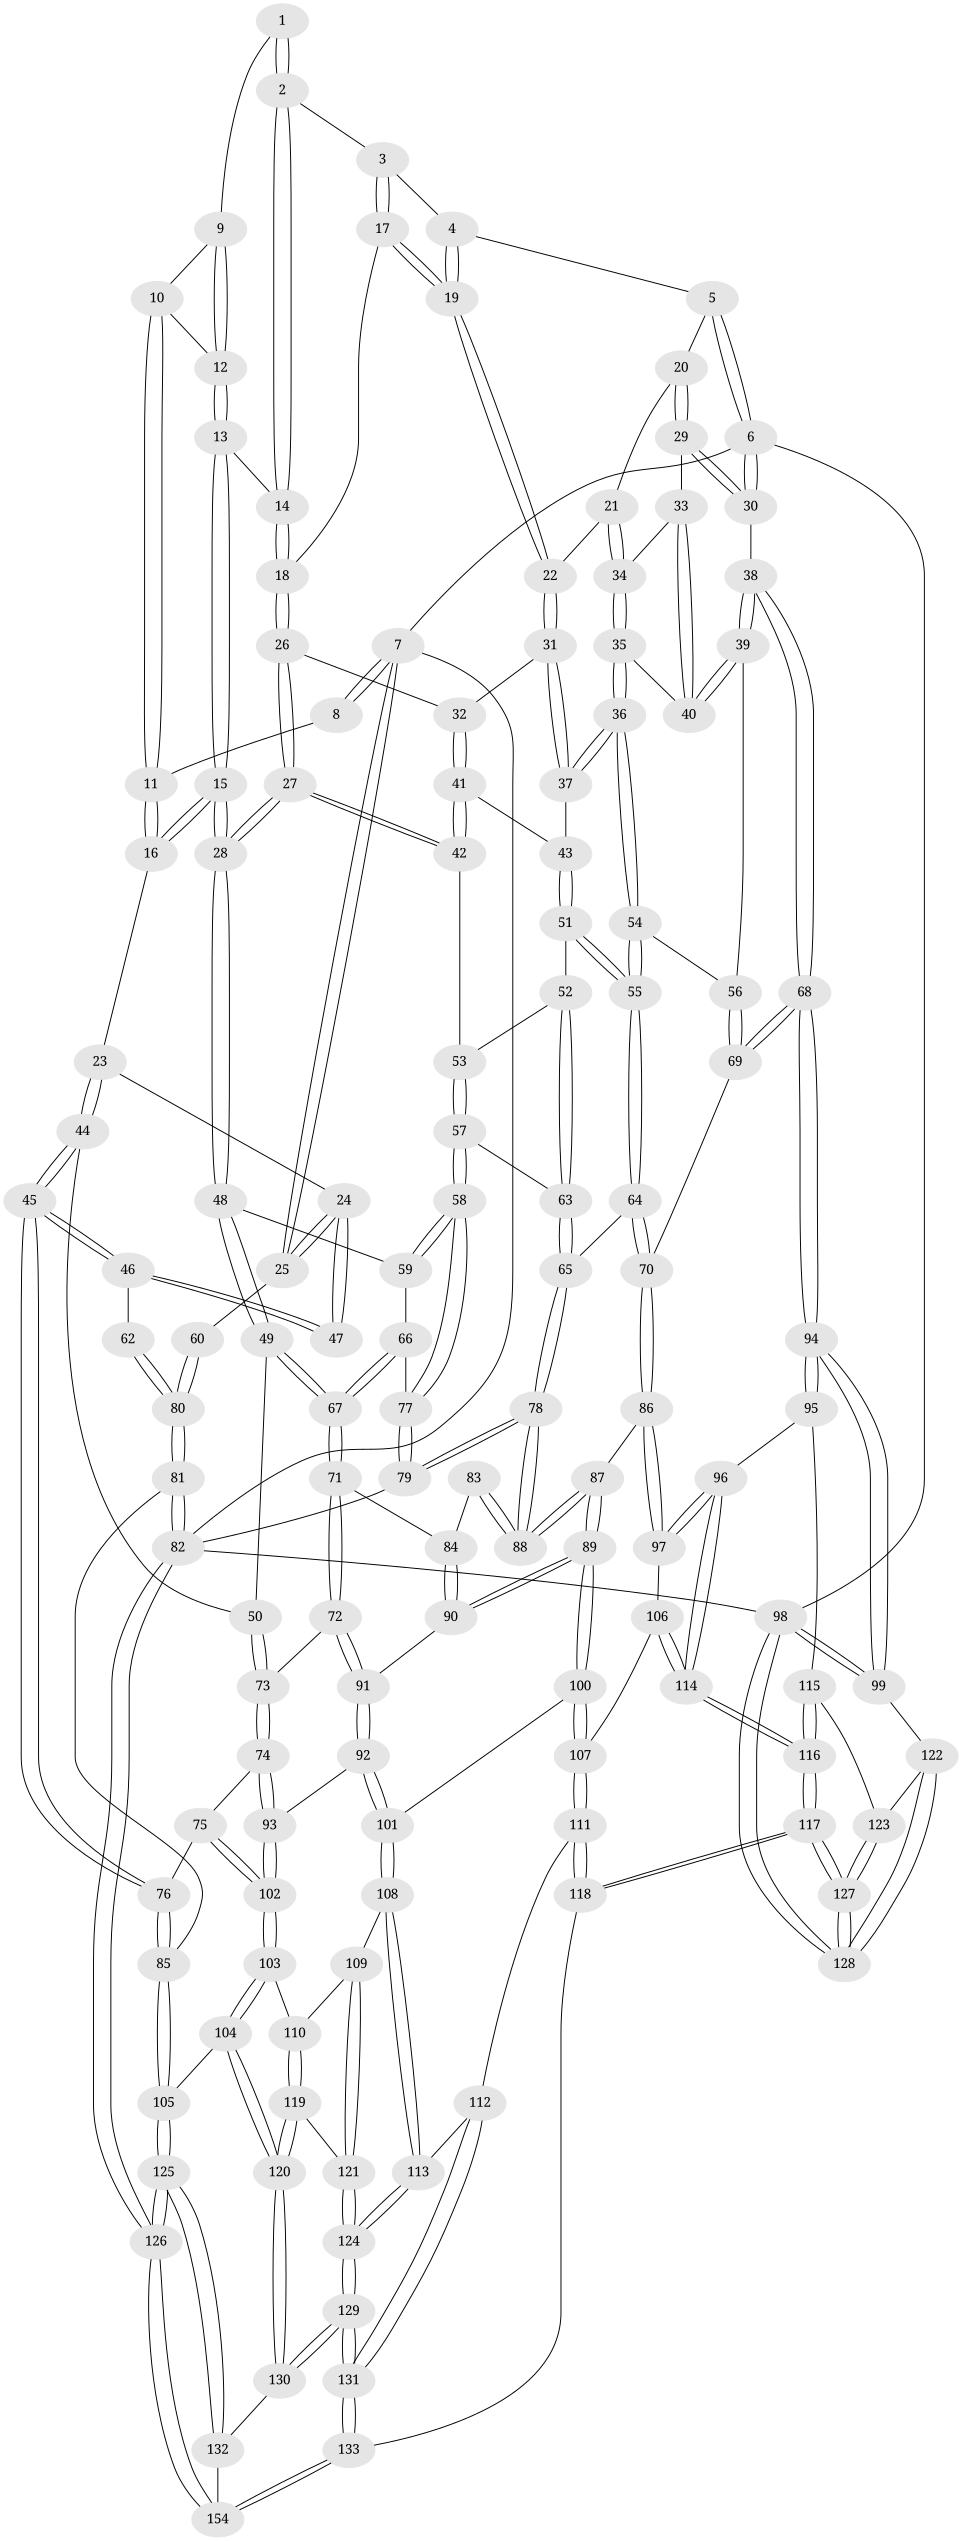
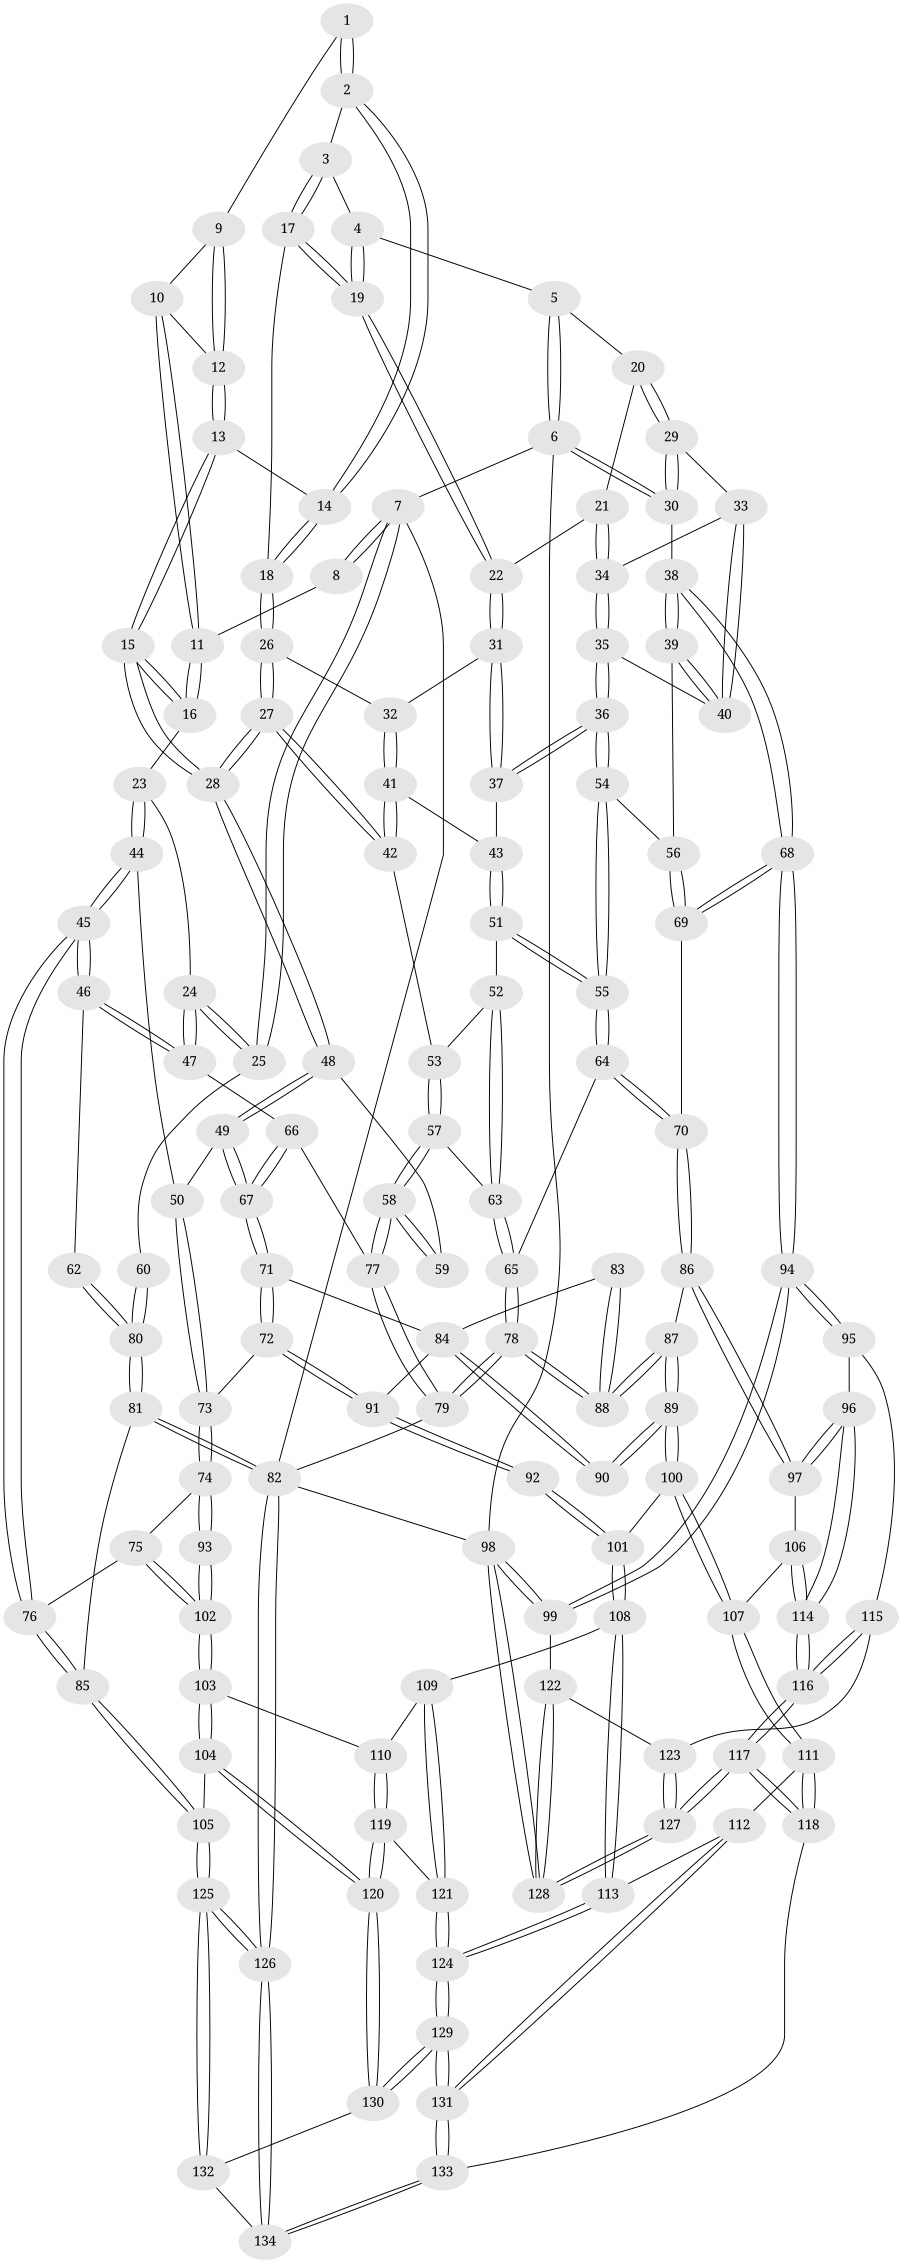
edge "59" -- "66": now "47" -- "66"
edge "90" -- "91": now "84" -- "91"
edge "92" -- "93": removed
node "154": label "154" -> "134"
